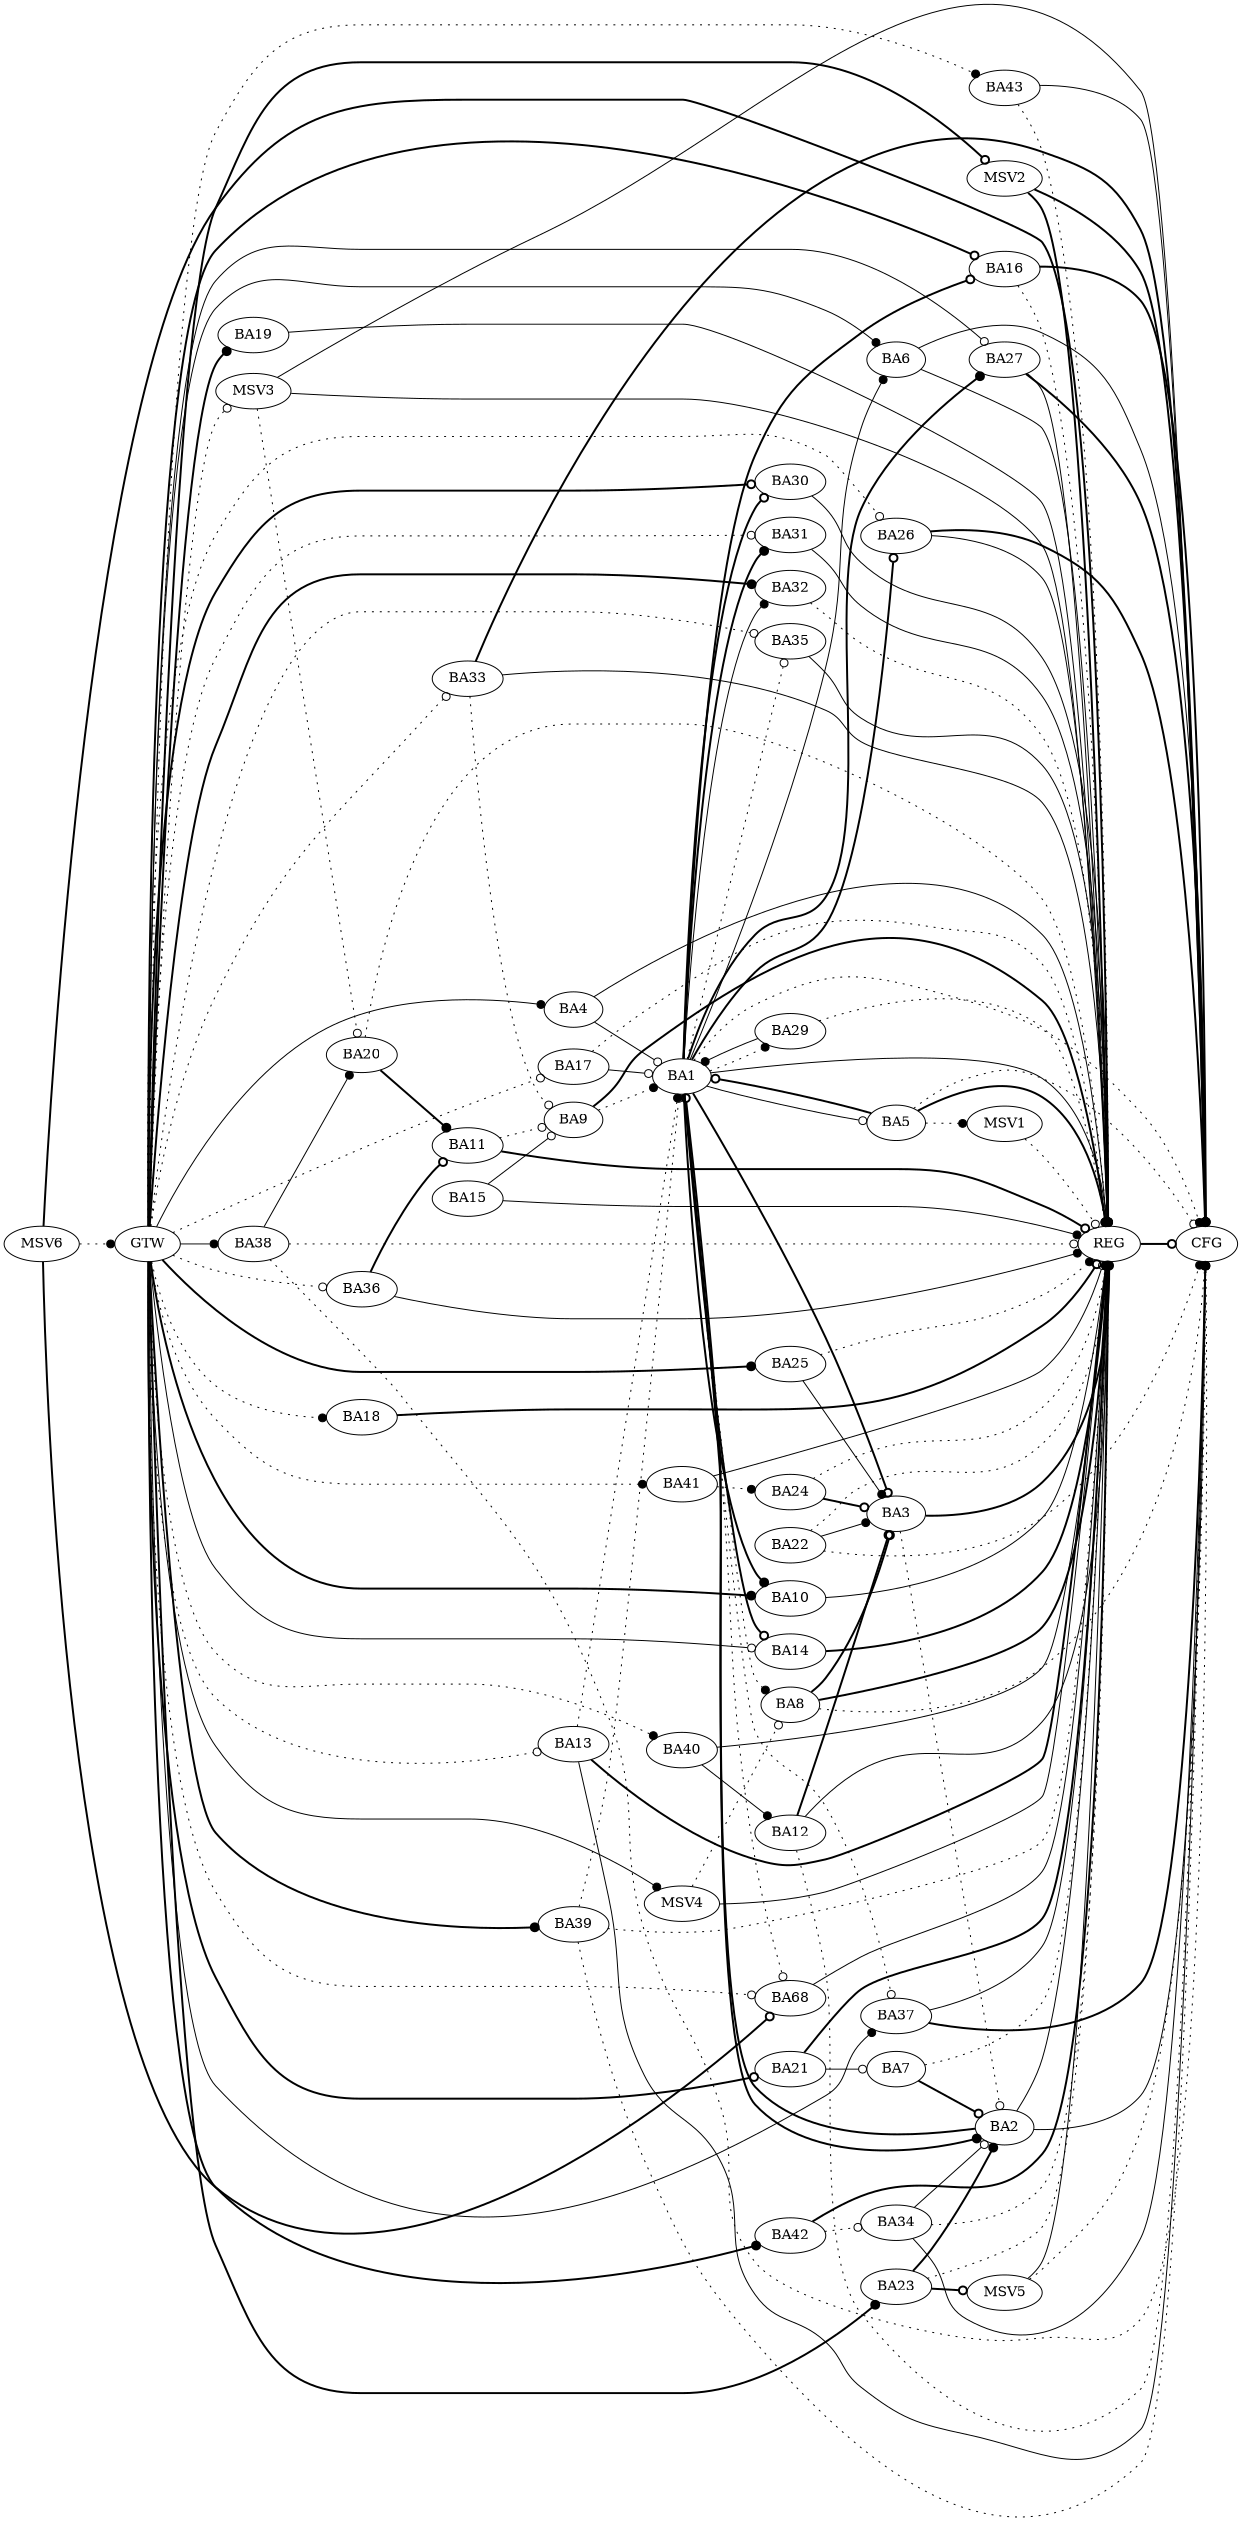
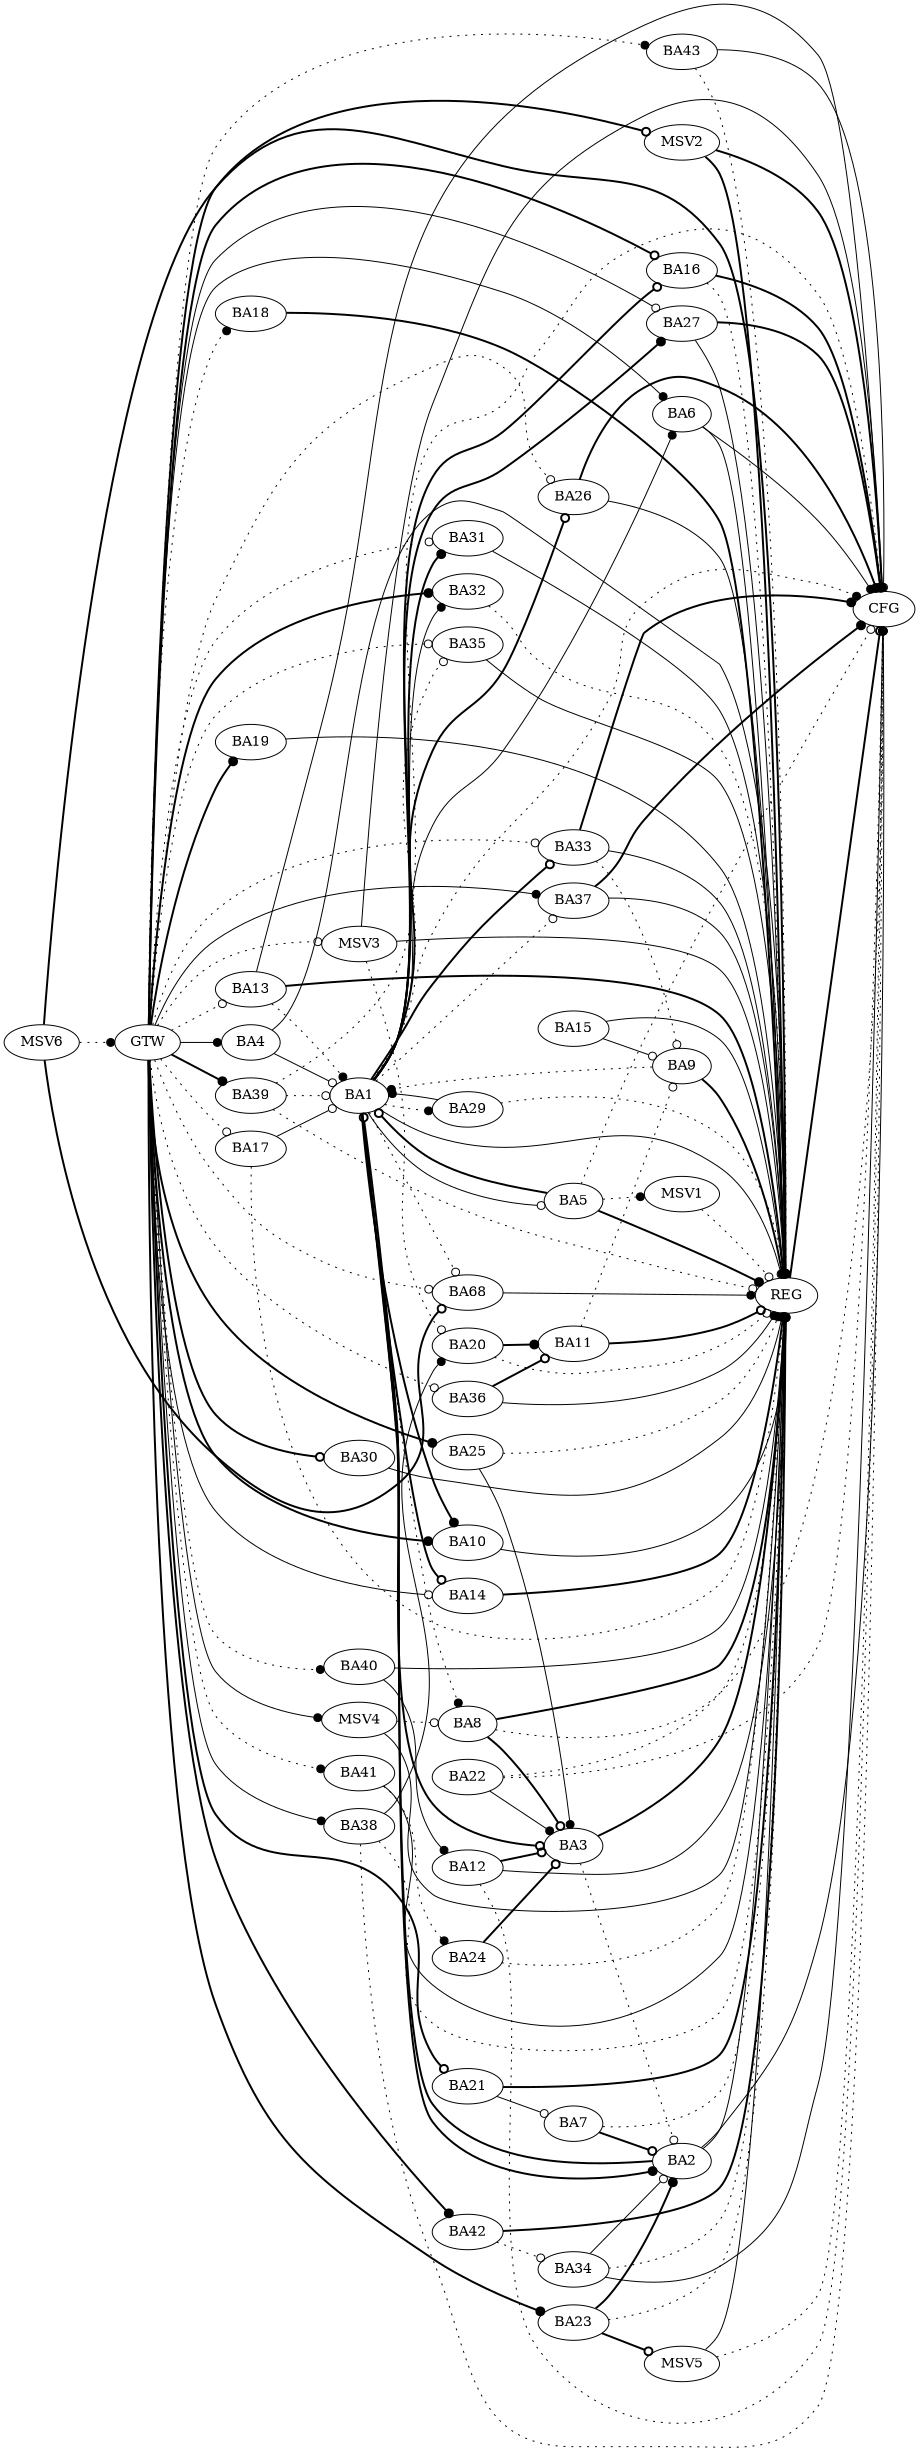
edge "BA1" -> "BA30": now "BA1" -> "BA33"
